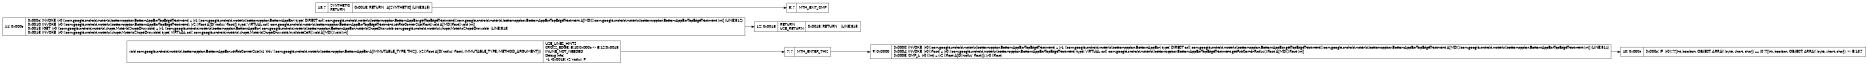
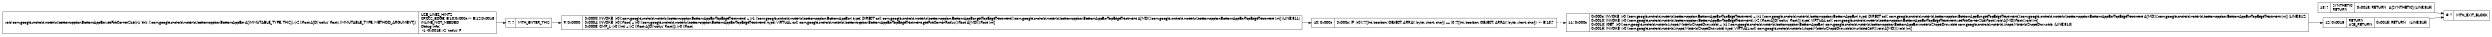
node "8: ?": text "MTH_EXIT_CMP" -> "MTH_EXIT_BLOCK"
edge "12: 0x0018" -> "8: ?": added
edge "10: 0x000a" -> "11: 0x000c": added
